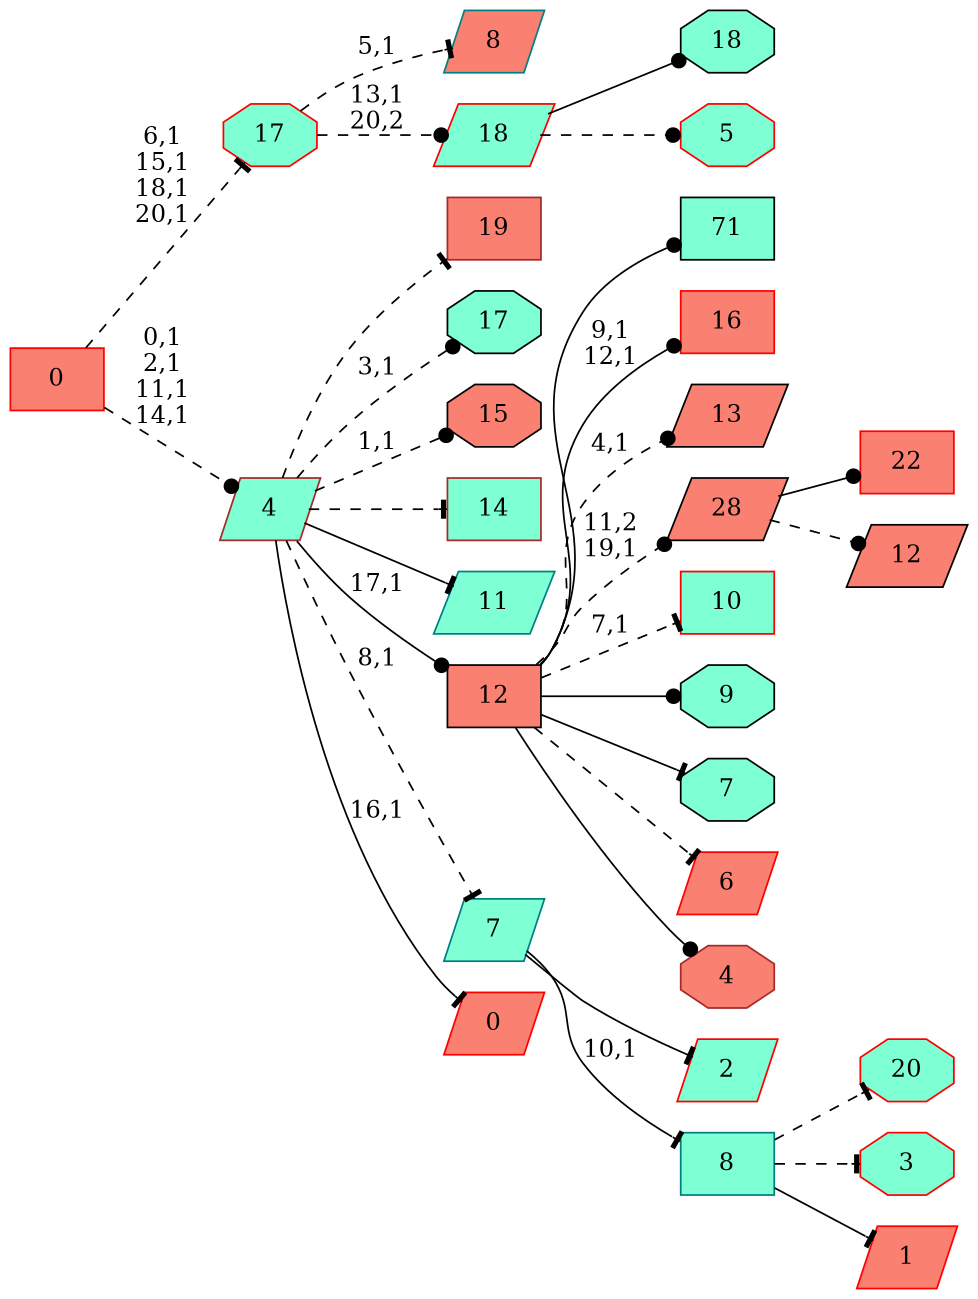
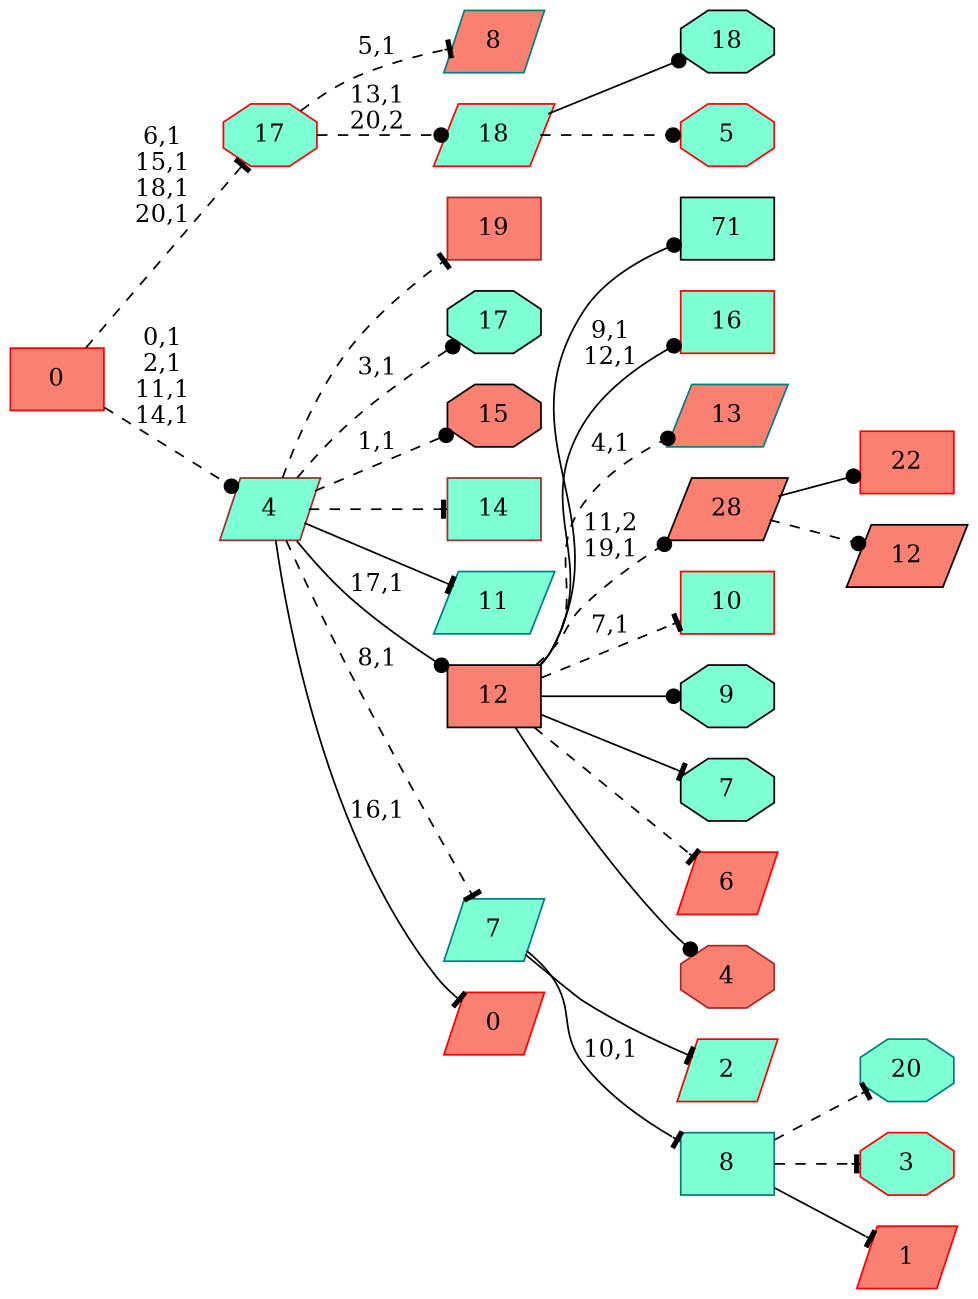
node "16": fillcolor salmon -> aquamarine
node "13": color black -> teal
node "20": color red -> teal
